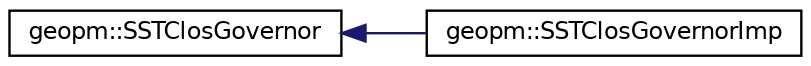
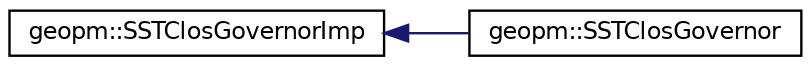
edge "geopm::SSTClosGovernorImp" -> "geopm::SSTClosGovernor": reversed
